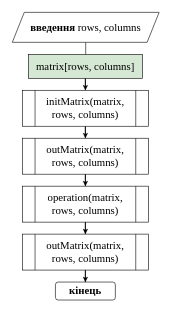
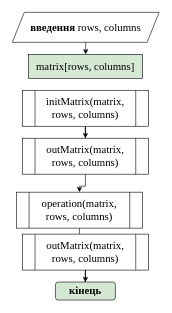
edge "введення rows, columns" -- "matrix[rows, columns]": arrowhead none -> classic
edge "matrix[rows, columns]" -> "initMatrix(matrix, rows, columns)": removed
node "operation(matrix, rows, columns)": moved (86, 204) -> (80, 210)
node "кінець": fillcolor #ffffff -> #d5e8d4
